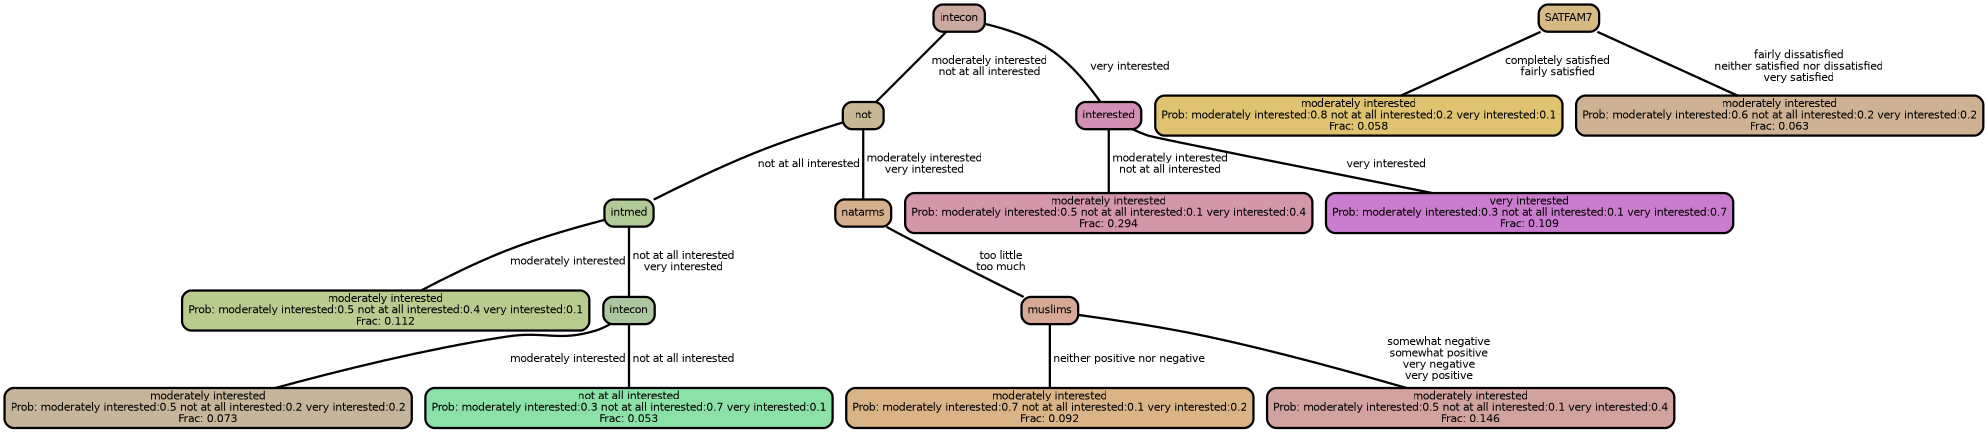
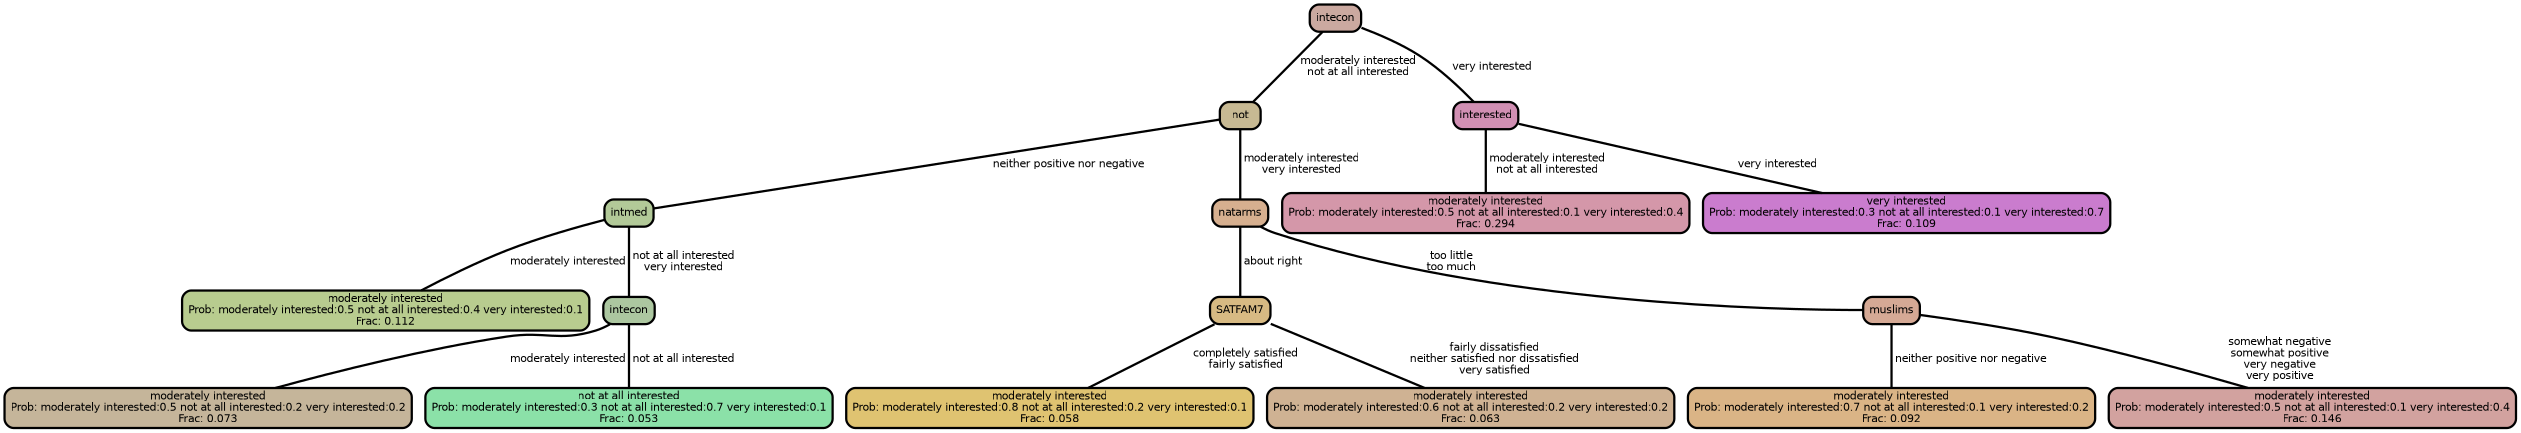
edge "not" -- "intmed": label " not at all interested" -> " neither positive nor negative"
edge "natarms" -- "SATFAM7": added, label "about right"
